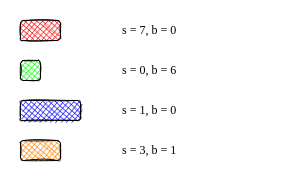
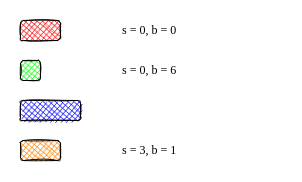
node "s = 7, b = 0": label "s = 7, b = 0" -> "s = 0, b = 0"
node "s = 1, b = 0": removed
